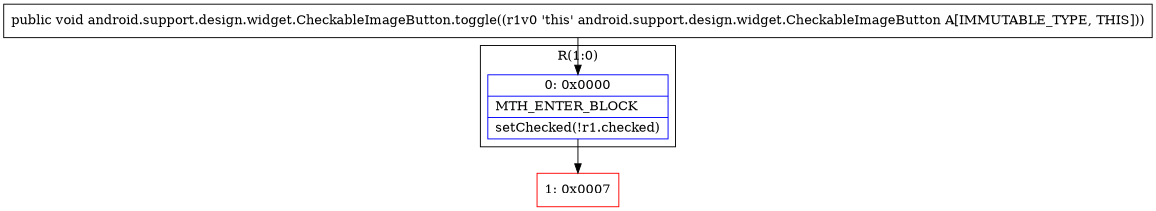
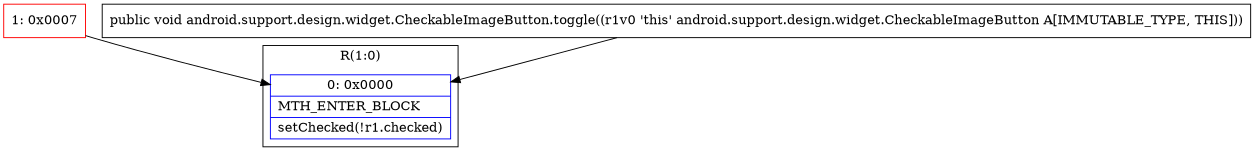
edge "0: 0x0000" -> "1: 0x0007": reversed
